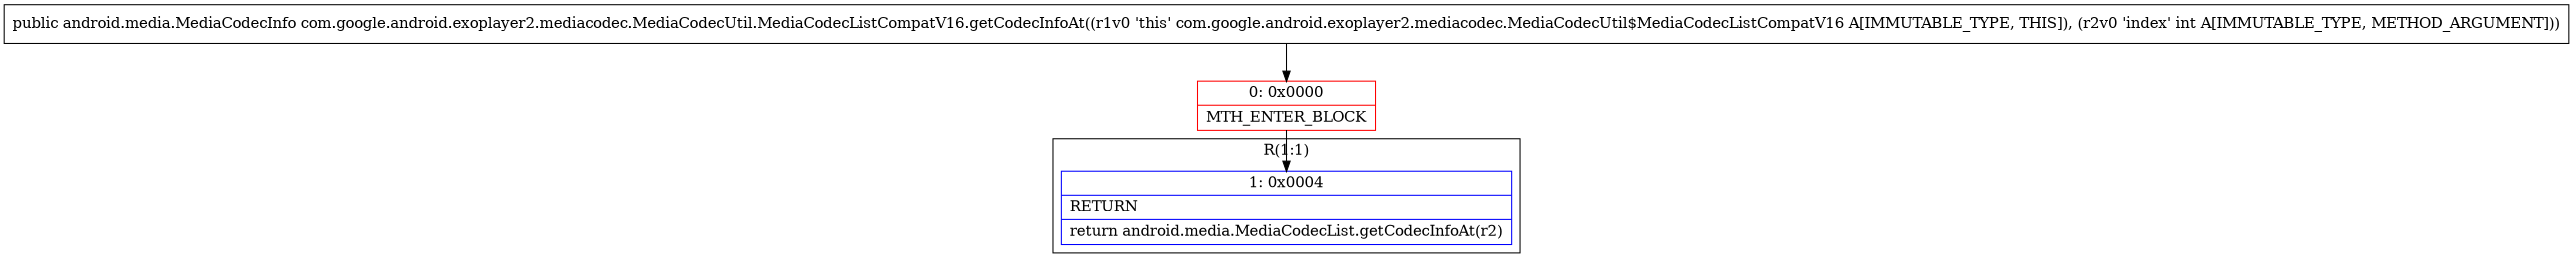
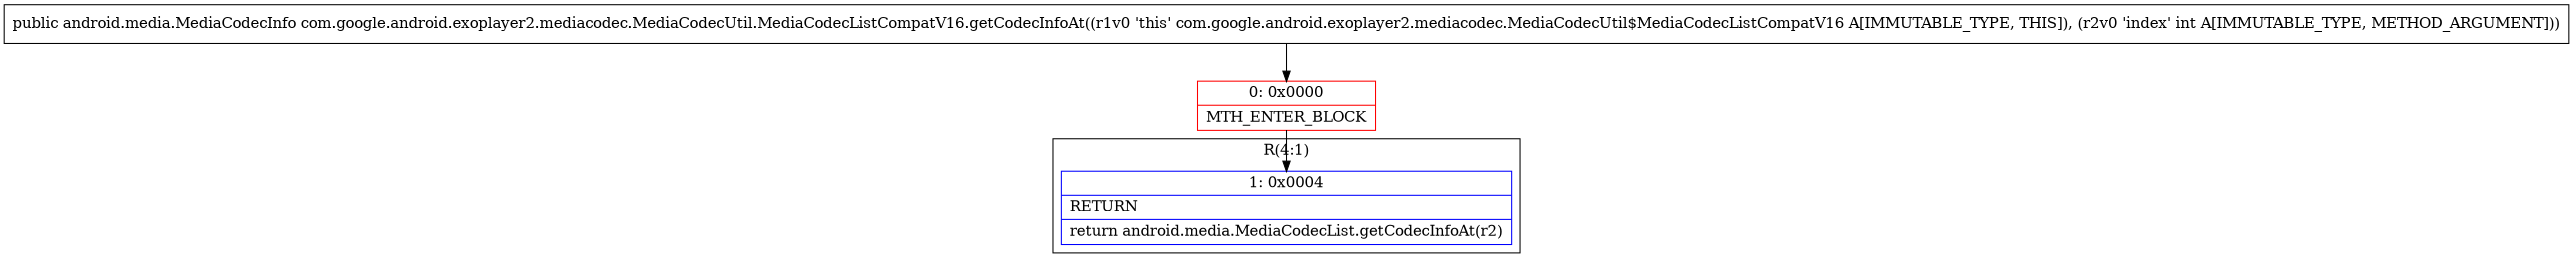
cluster "R(1:1)": label "R(1:1)" -> "R(4:1)"
